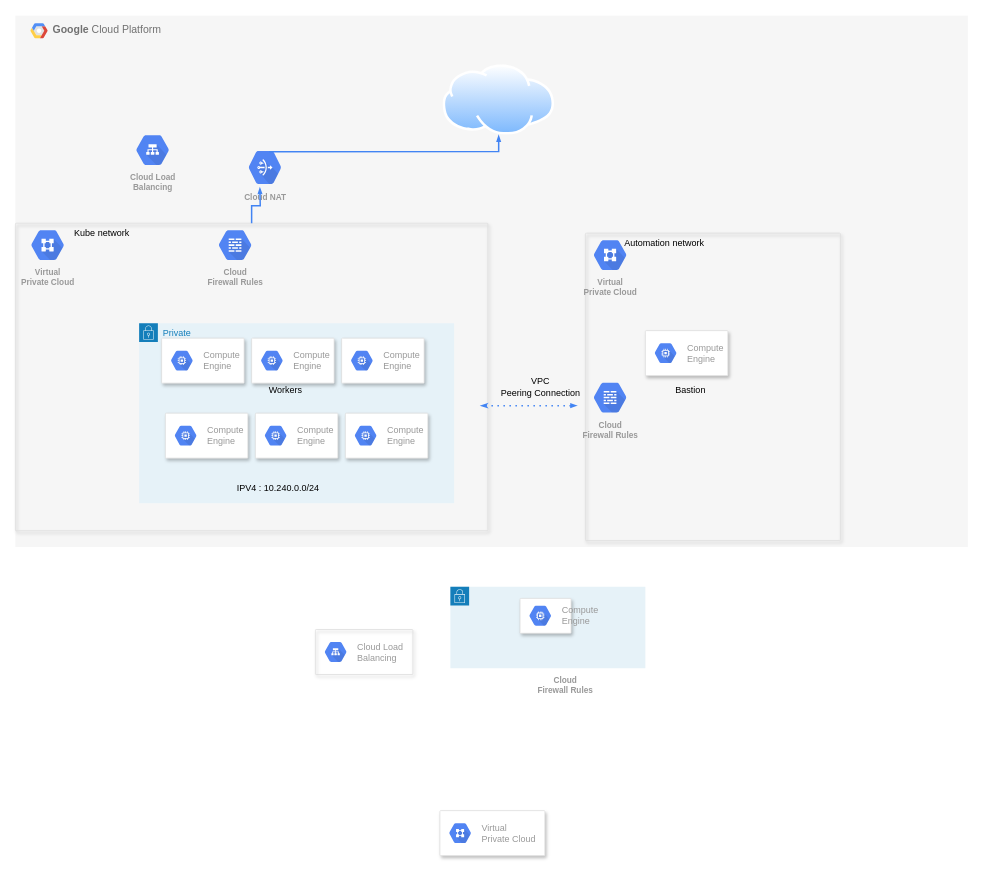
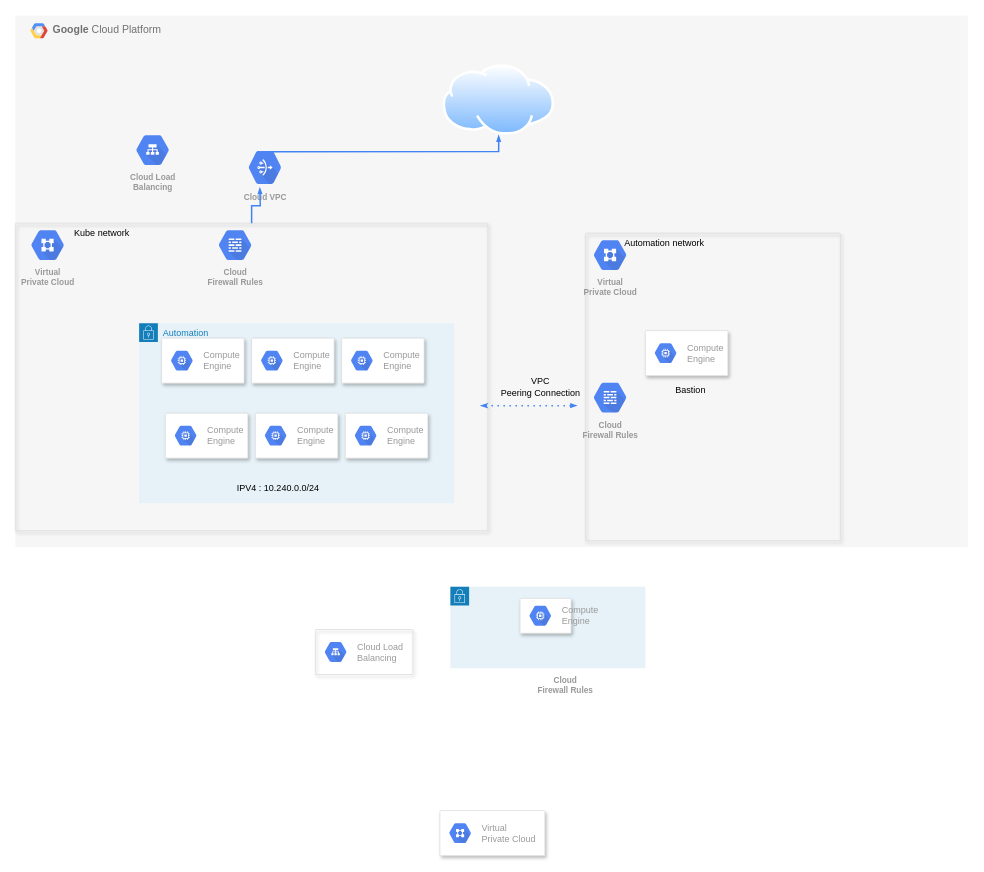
node "Cloud NAT": label "Cloud NAT" -> "Cloud VPC"
node "Private": label "Private" -> "Automation"
node "Workers": removed
